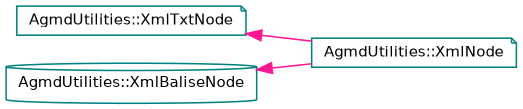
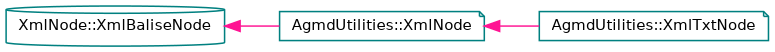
edge "AgmdUtilities::XmlNode" -> "AgmdUtilities::XmlTxtNode": reversed
node "AgmdUtilities::XmlBaliseNode": label "AgmdUtilities::XmlBaliseNode" -> "XmlNode::XmlBaliseNode"
